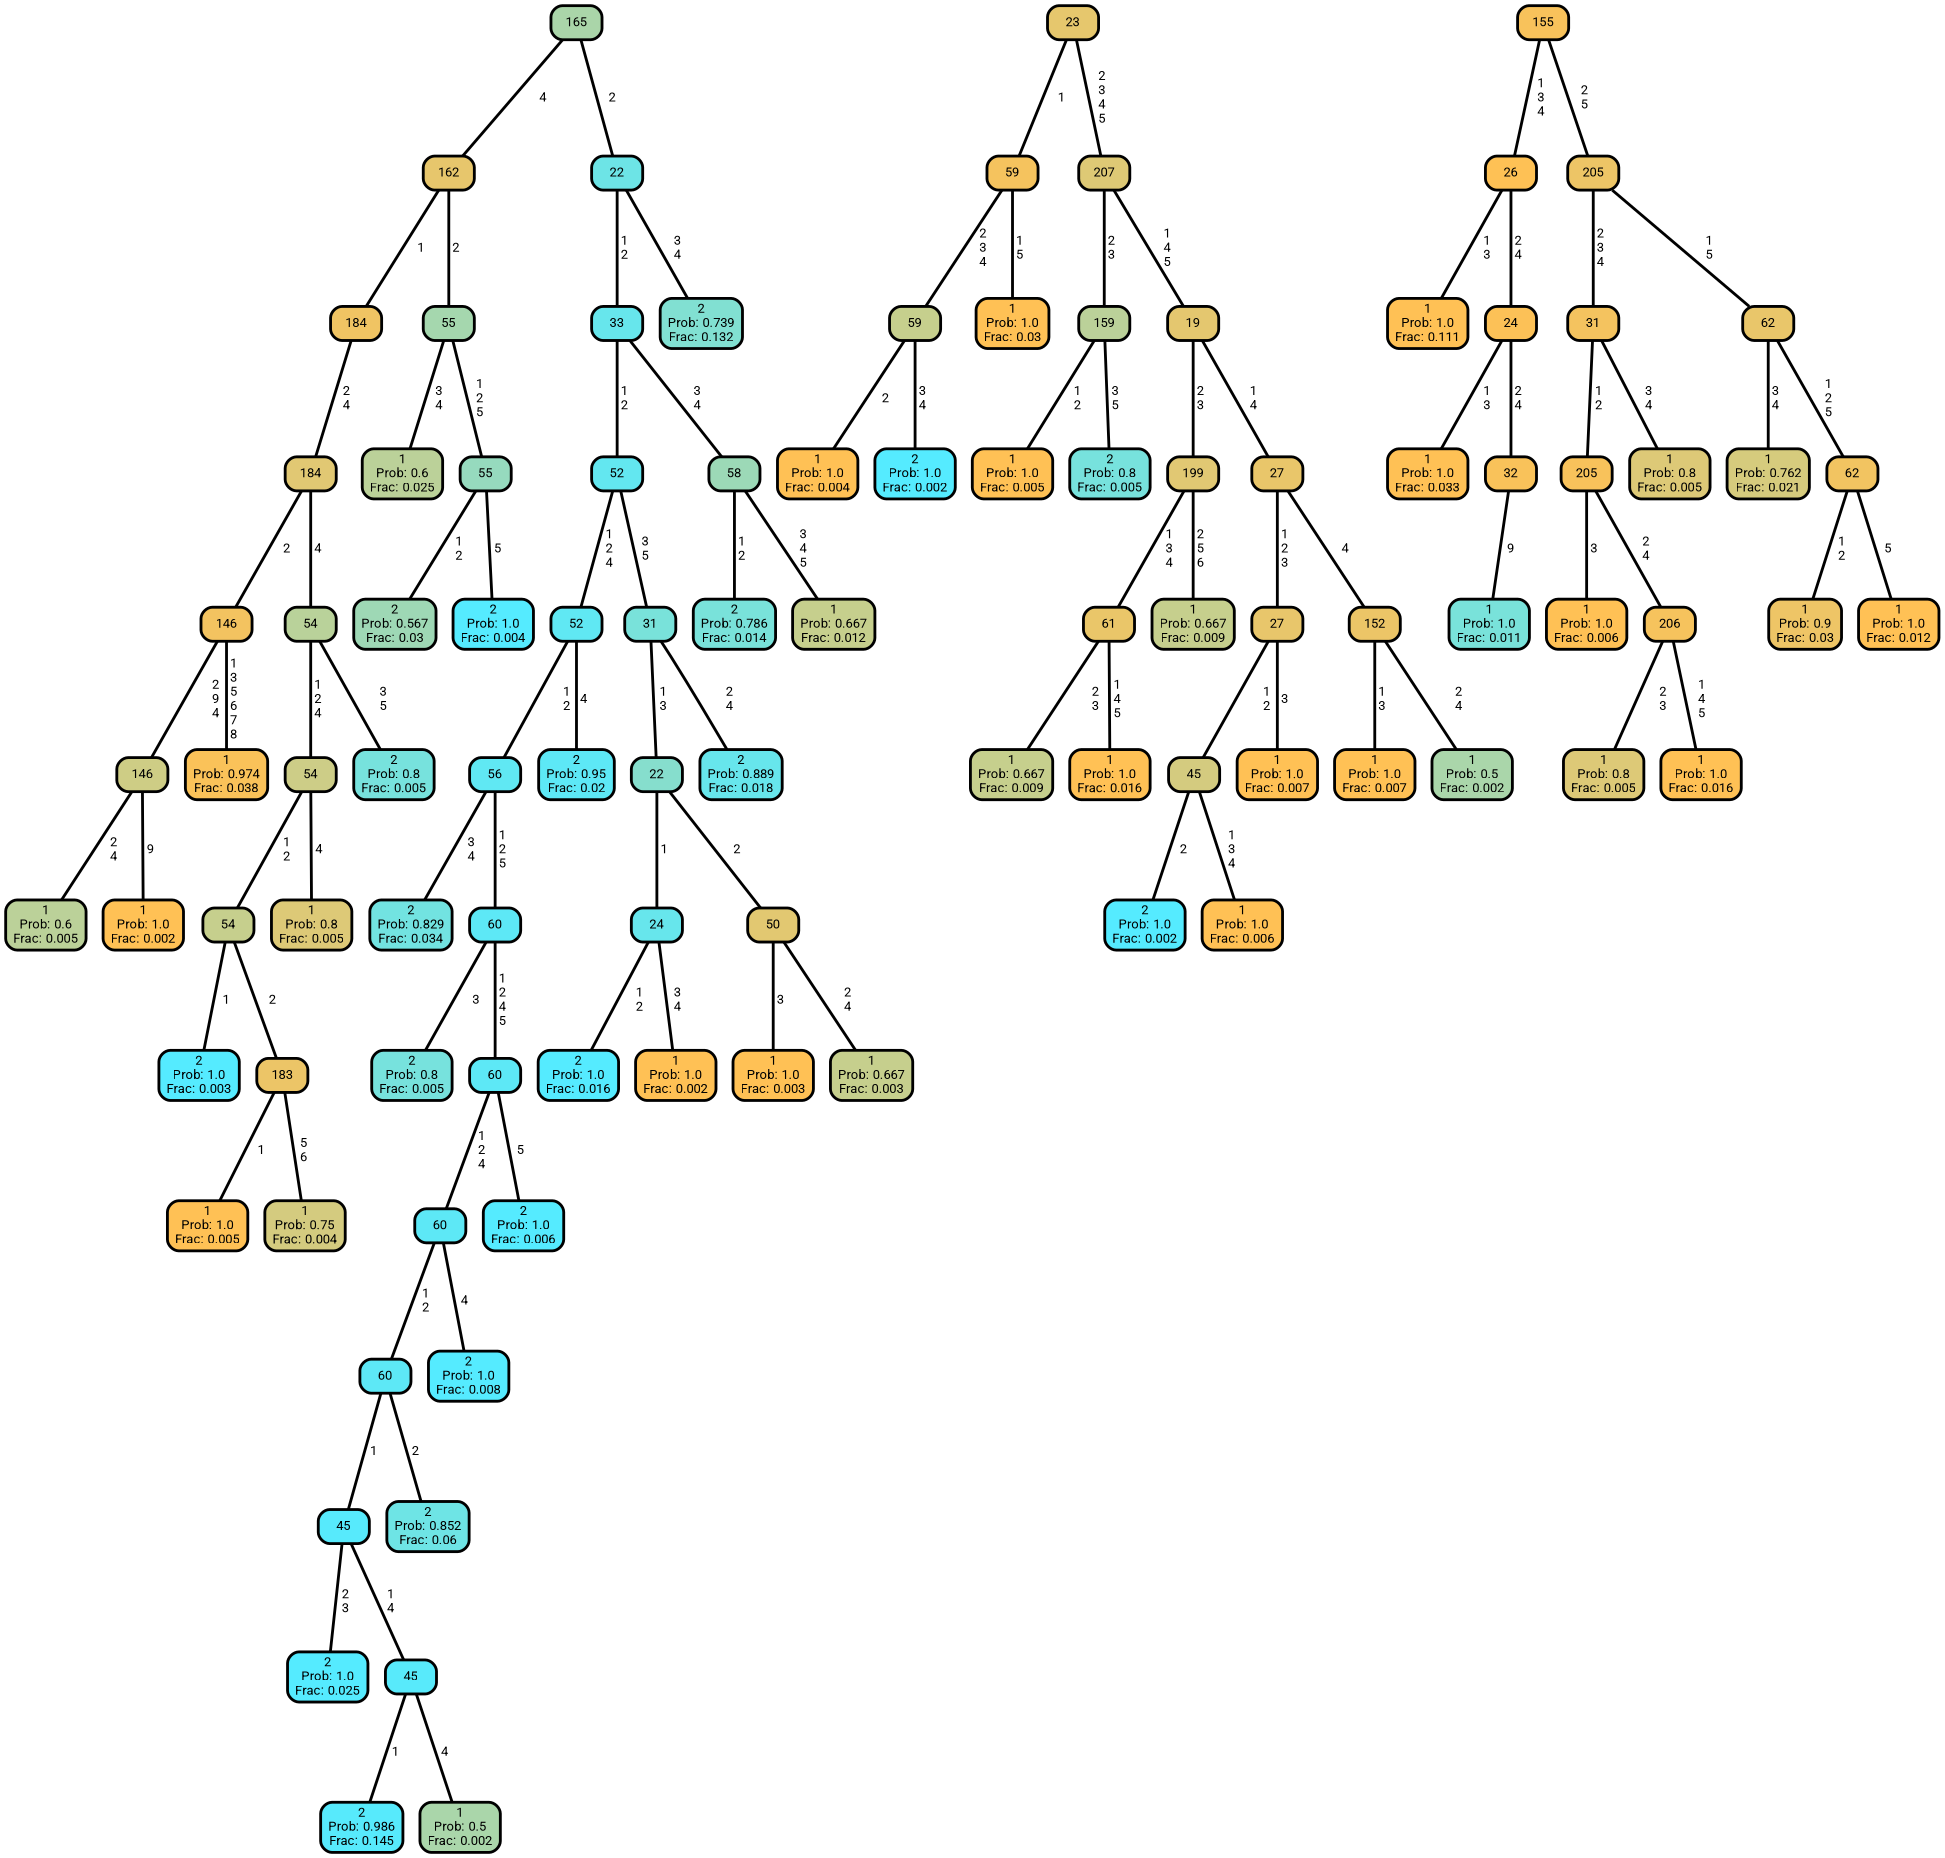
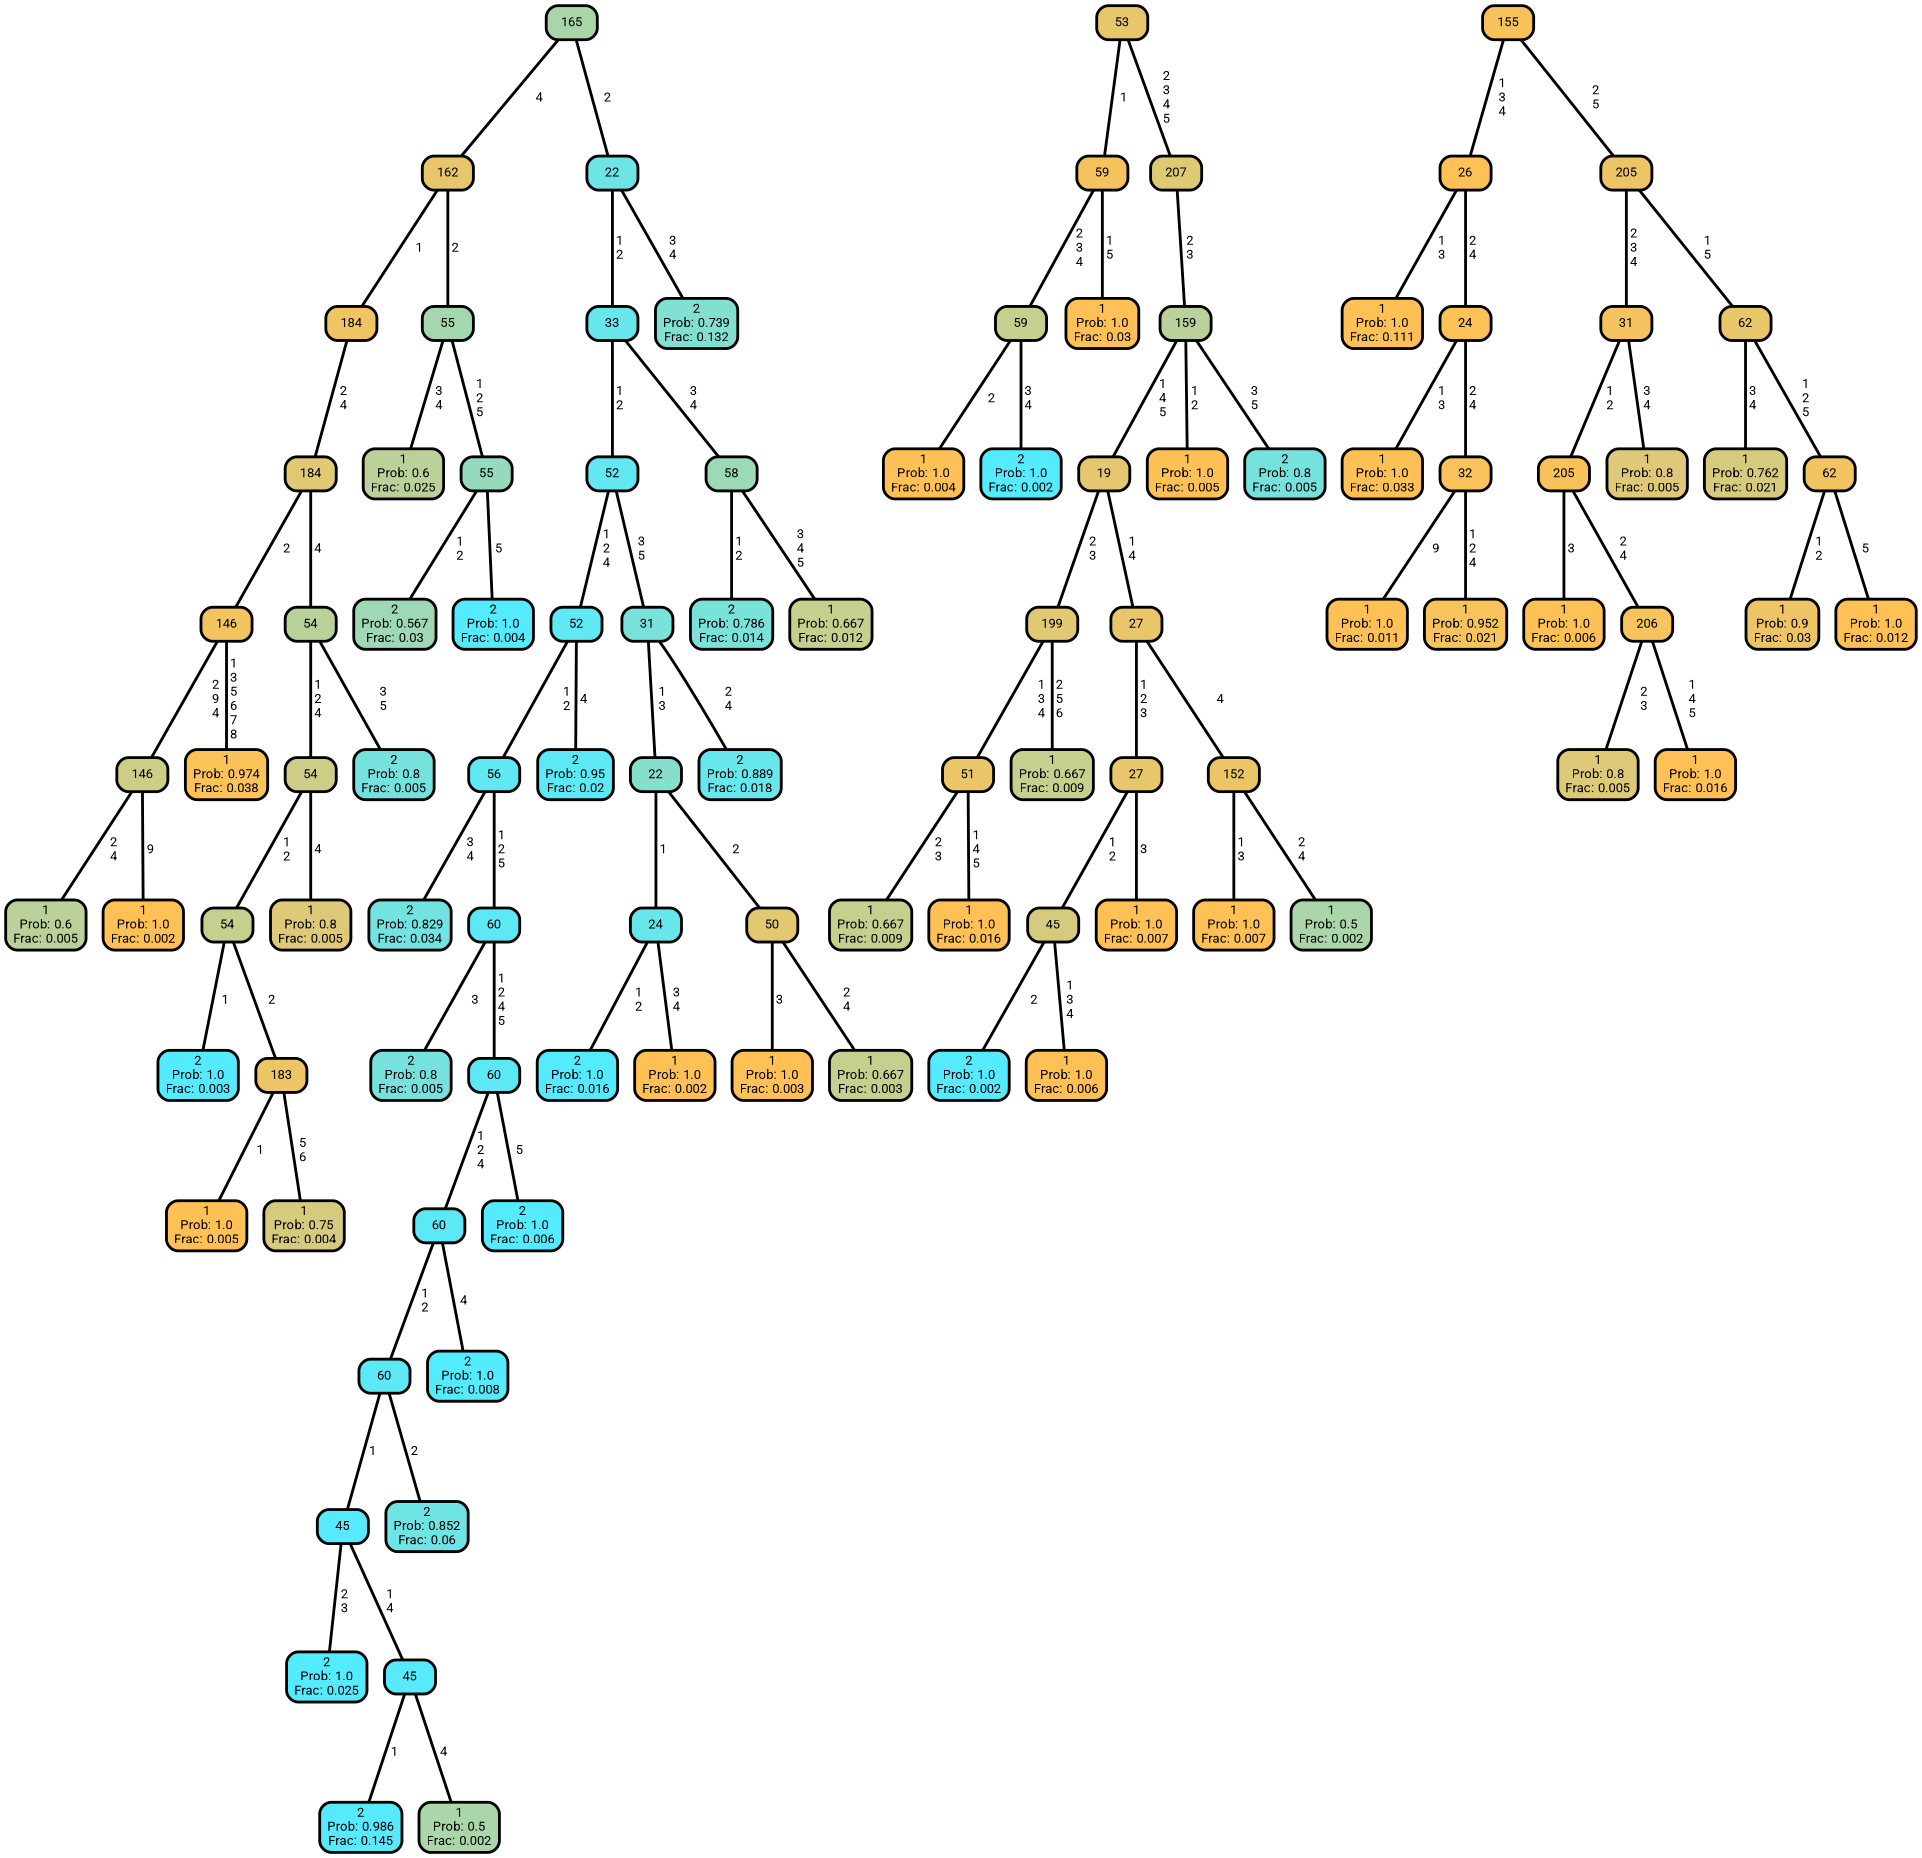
node "23": label "23" -> "53"
edge "207" -- "19": now "159" -- "19"
node "61": label "61" -> "51"
node "1 Prob: 0.952 Frac: 0.021": added
node "1 Prob: 1.0 Frac: 0.011": fillcolor #79e2da -> #ffc155
